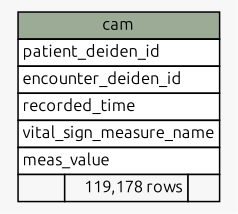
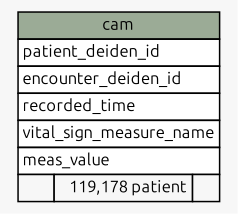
node "cam": text "119,178 rows" -> "119,178 patient"
